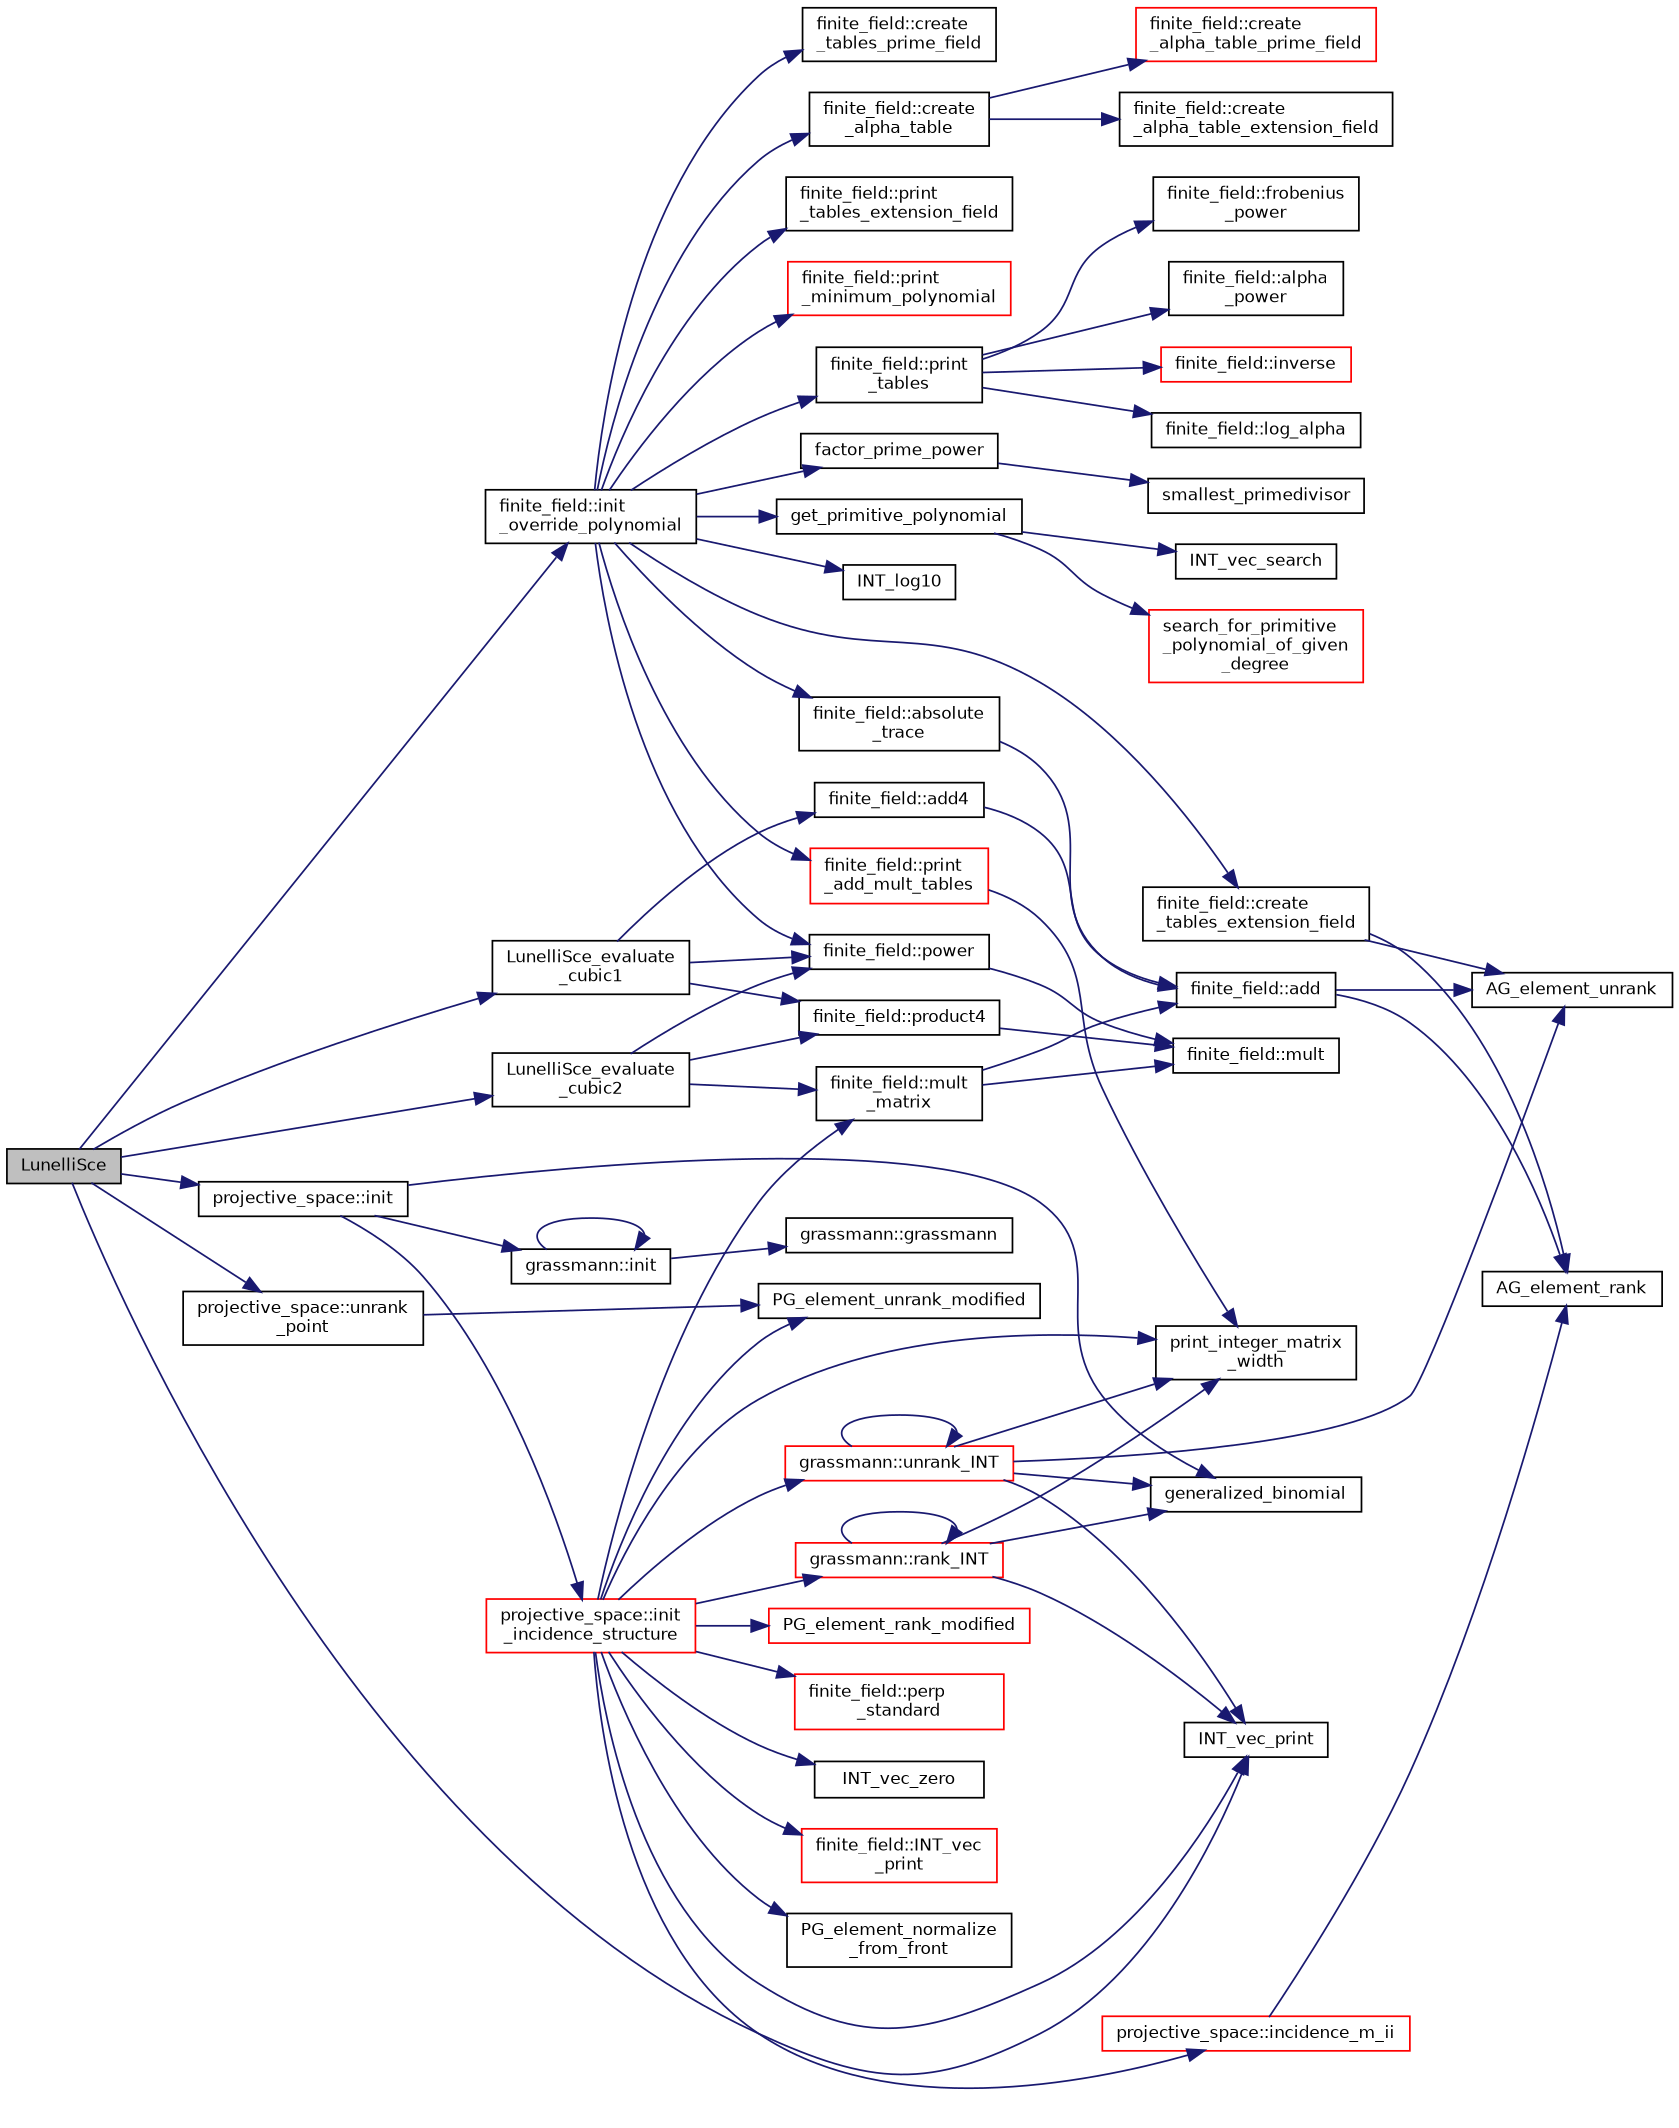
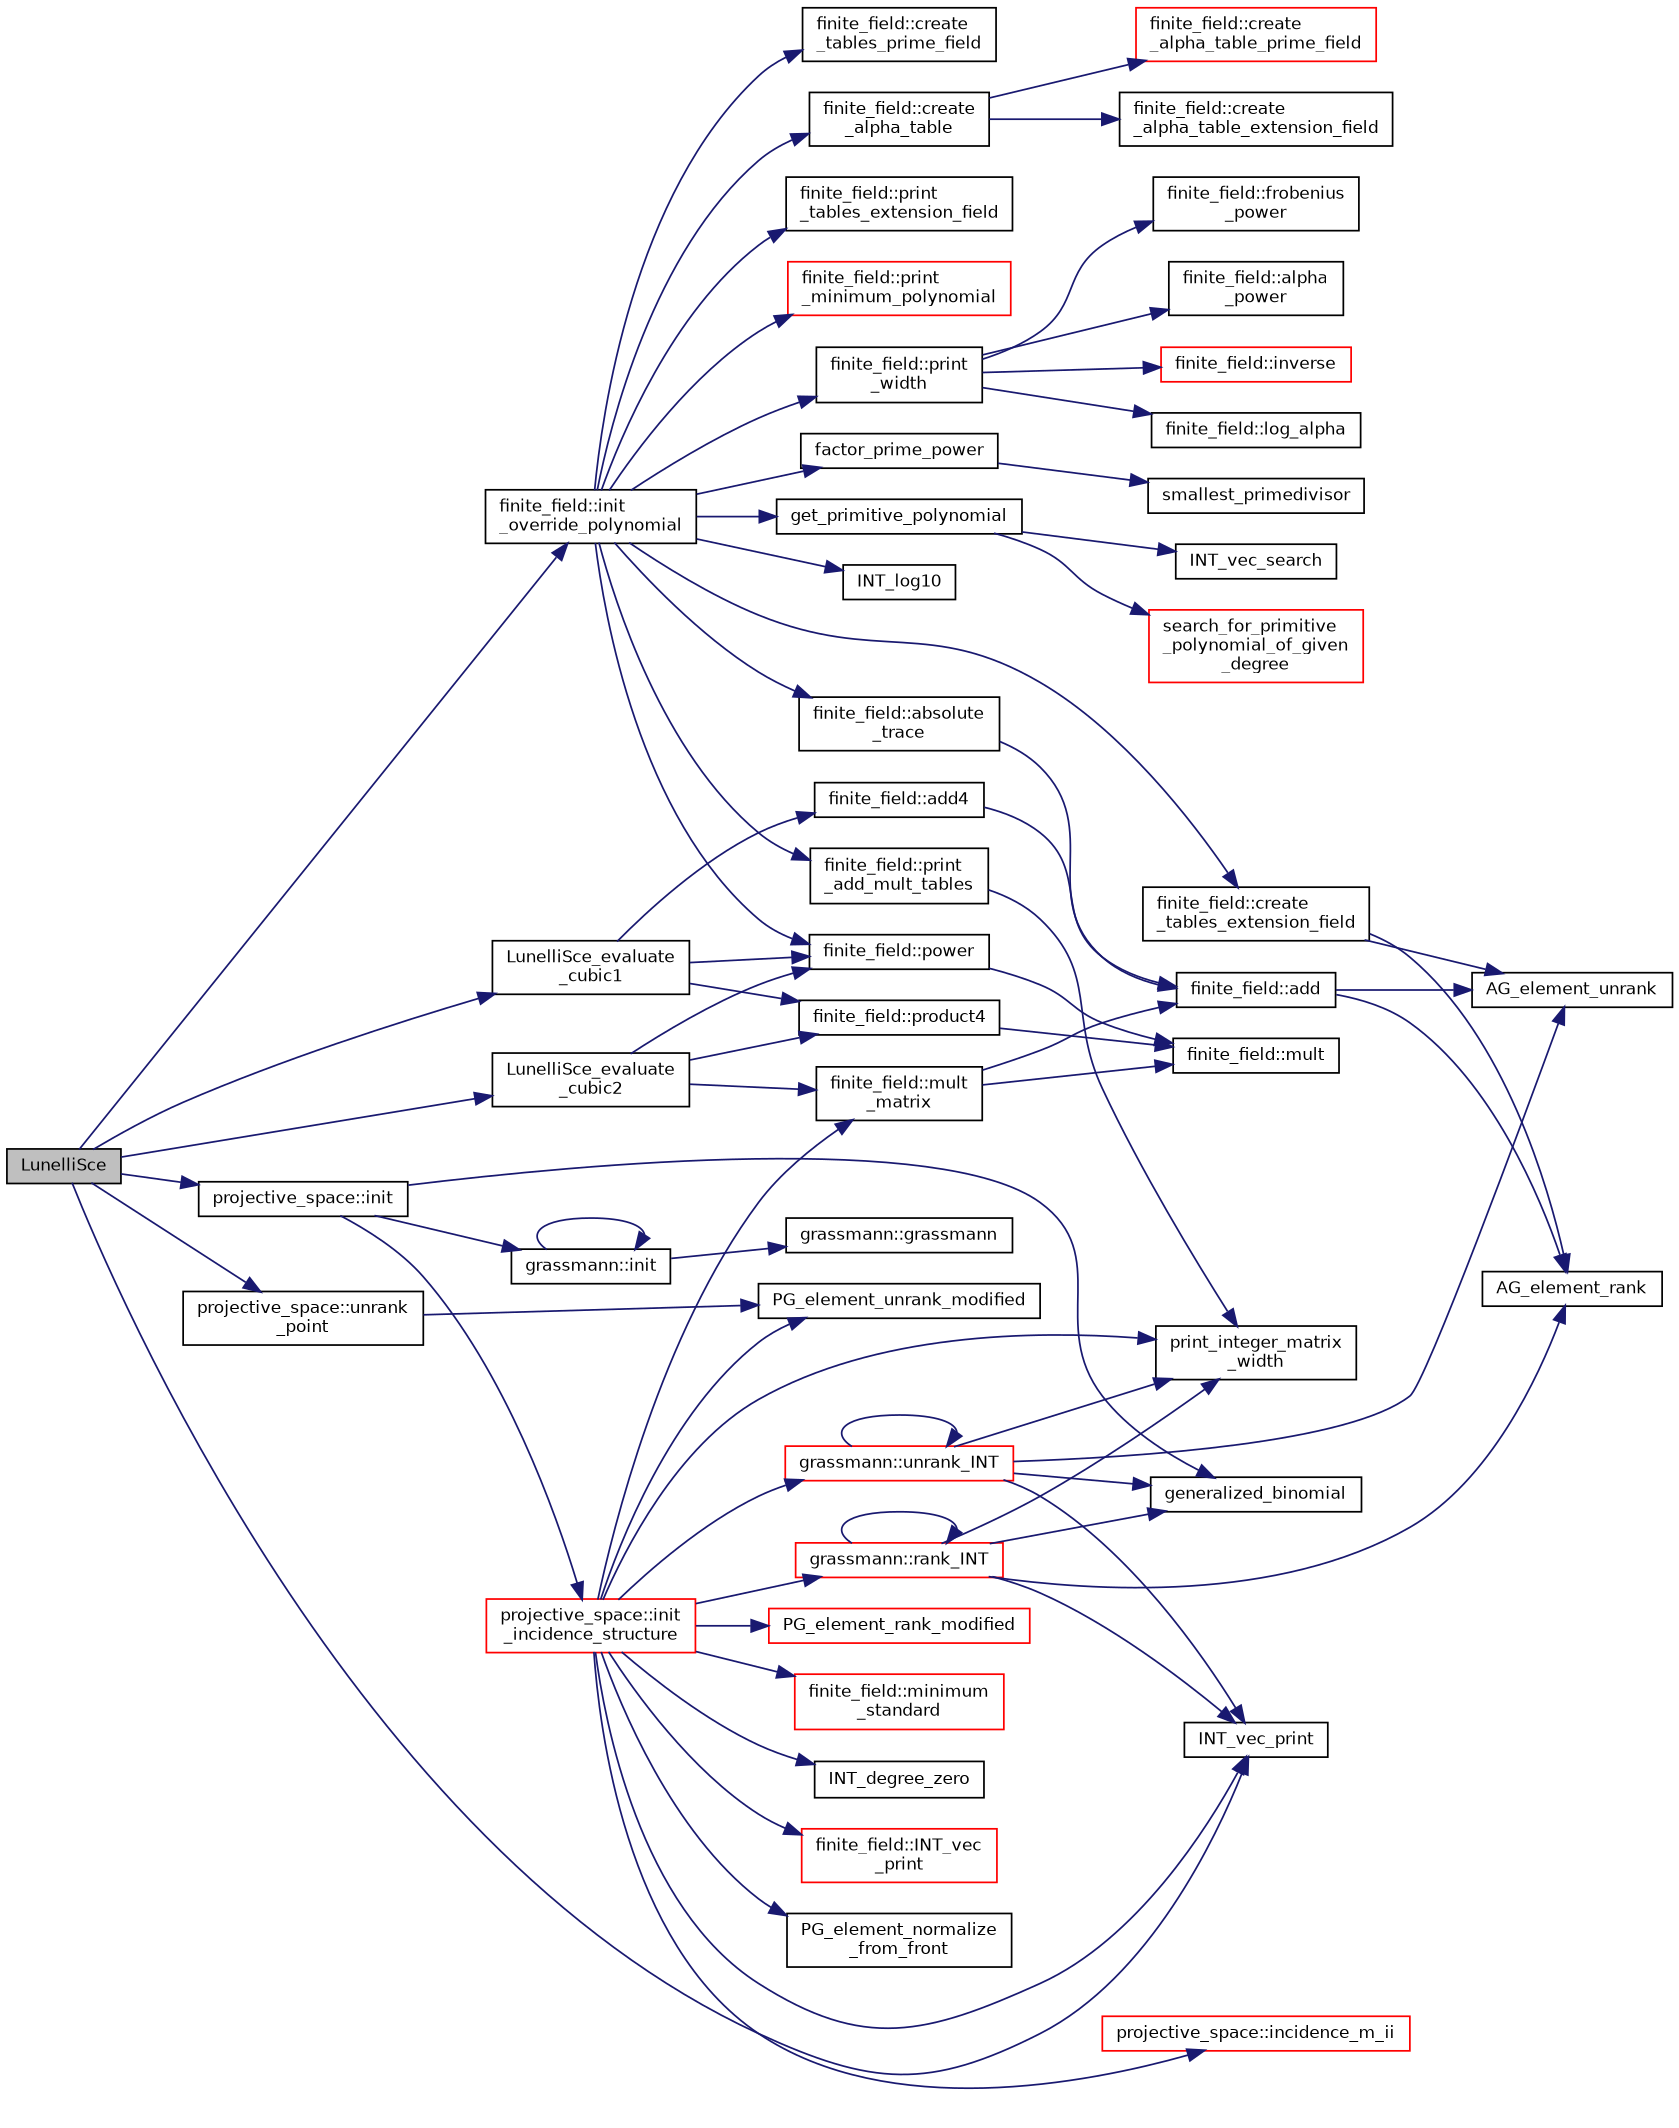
node "finite_field::print _tables": label "finite_field::print _tables" -> "finite_field::print _width"
node "finite_field::print _add_mult_tables": color red -> black
edge "projective_space::incidence_m_ii" -> "AG_element_rank": now "grassmann::rank_INT" -> "AG_element_rank"
node "finite_field::perp _standard": label "finite_field::perp _standard" -> "finite_field::minimum _standard"
node "INT_vec_zero": label "INT_vec_zero" -> "INT_degree_zero"
